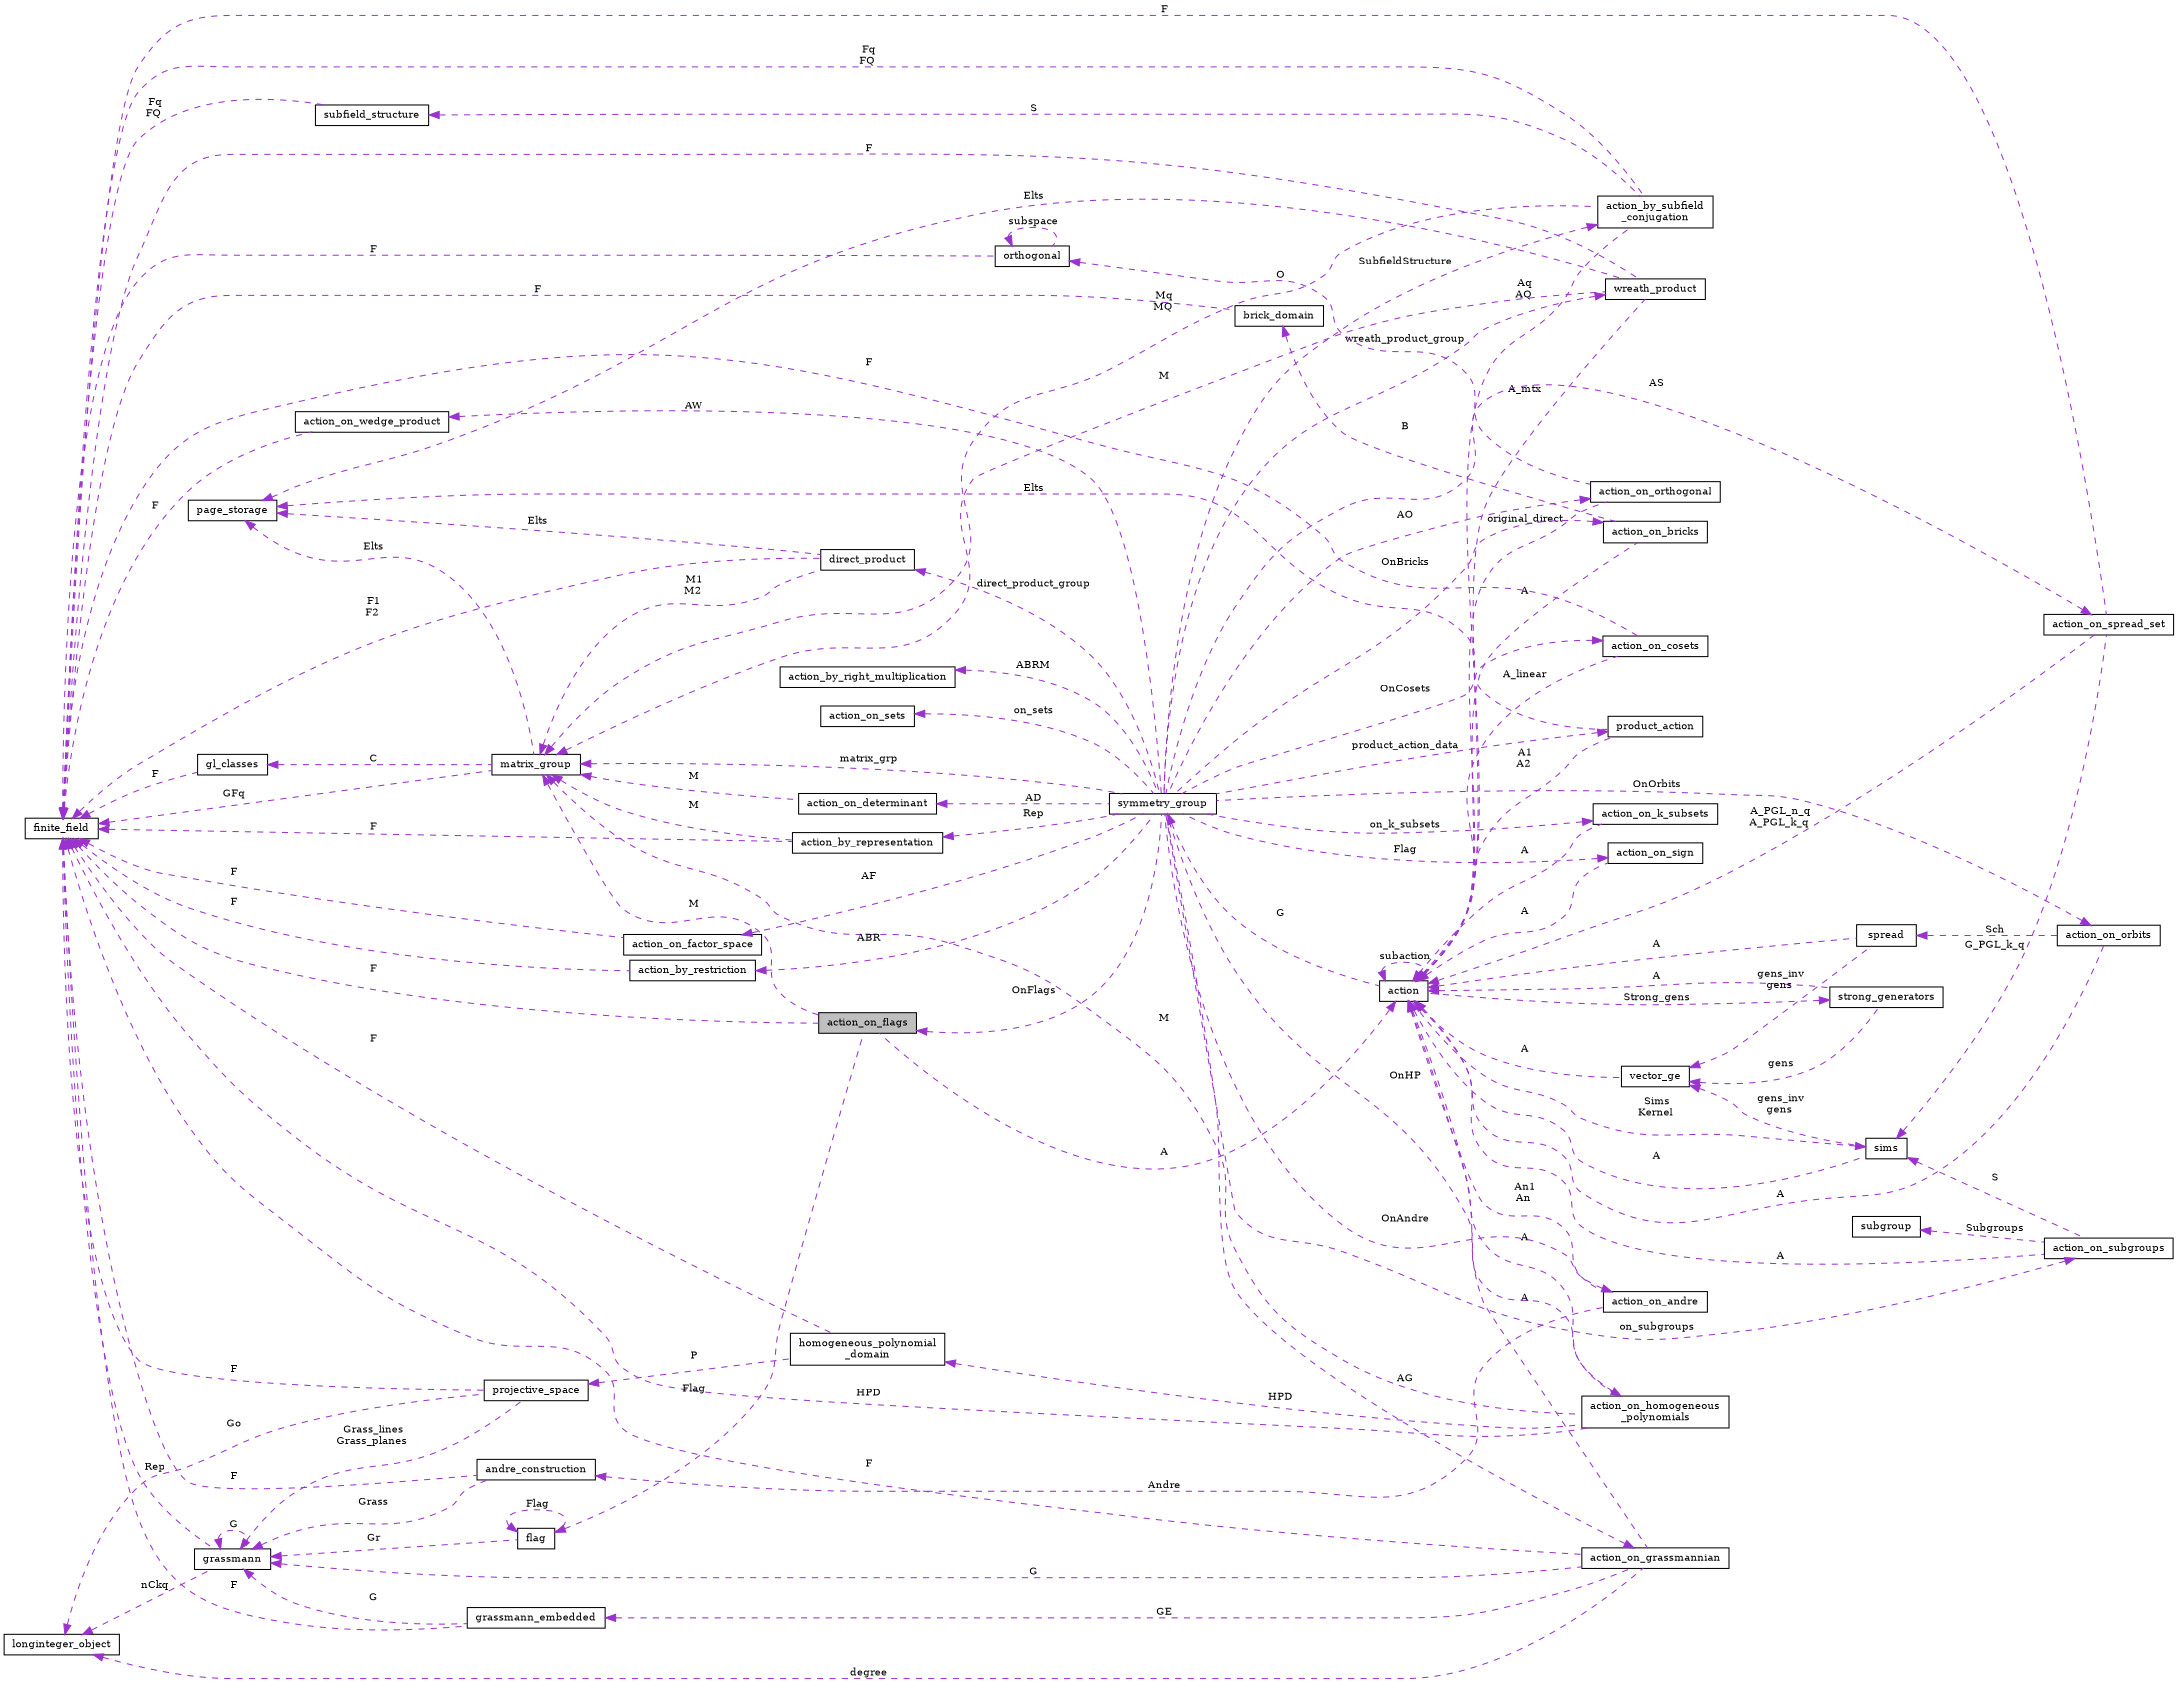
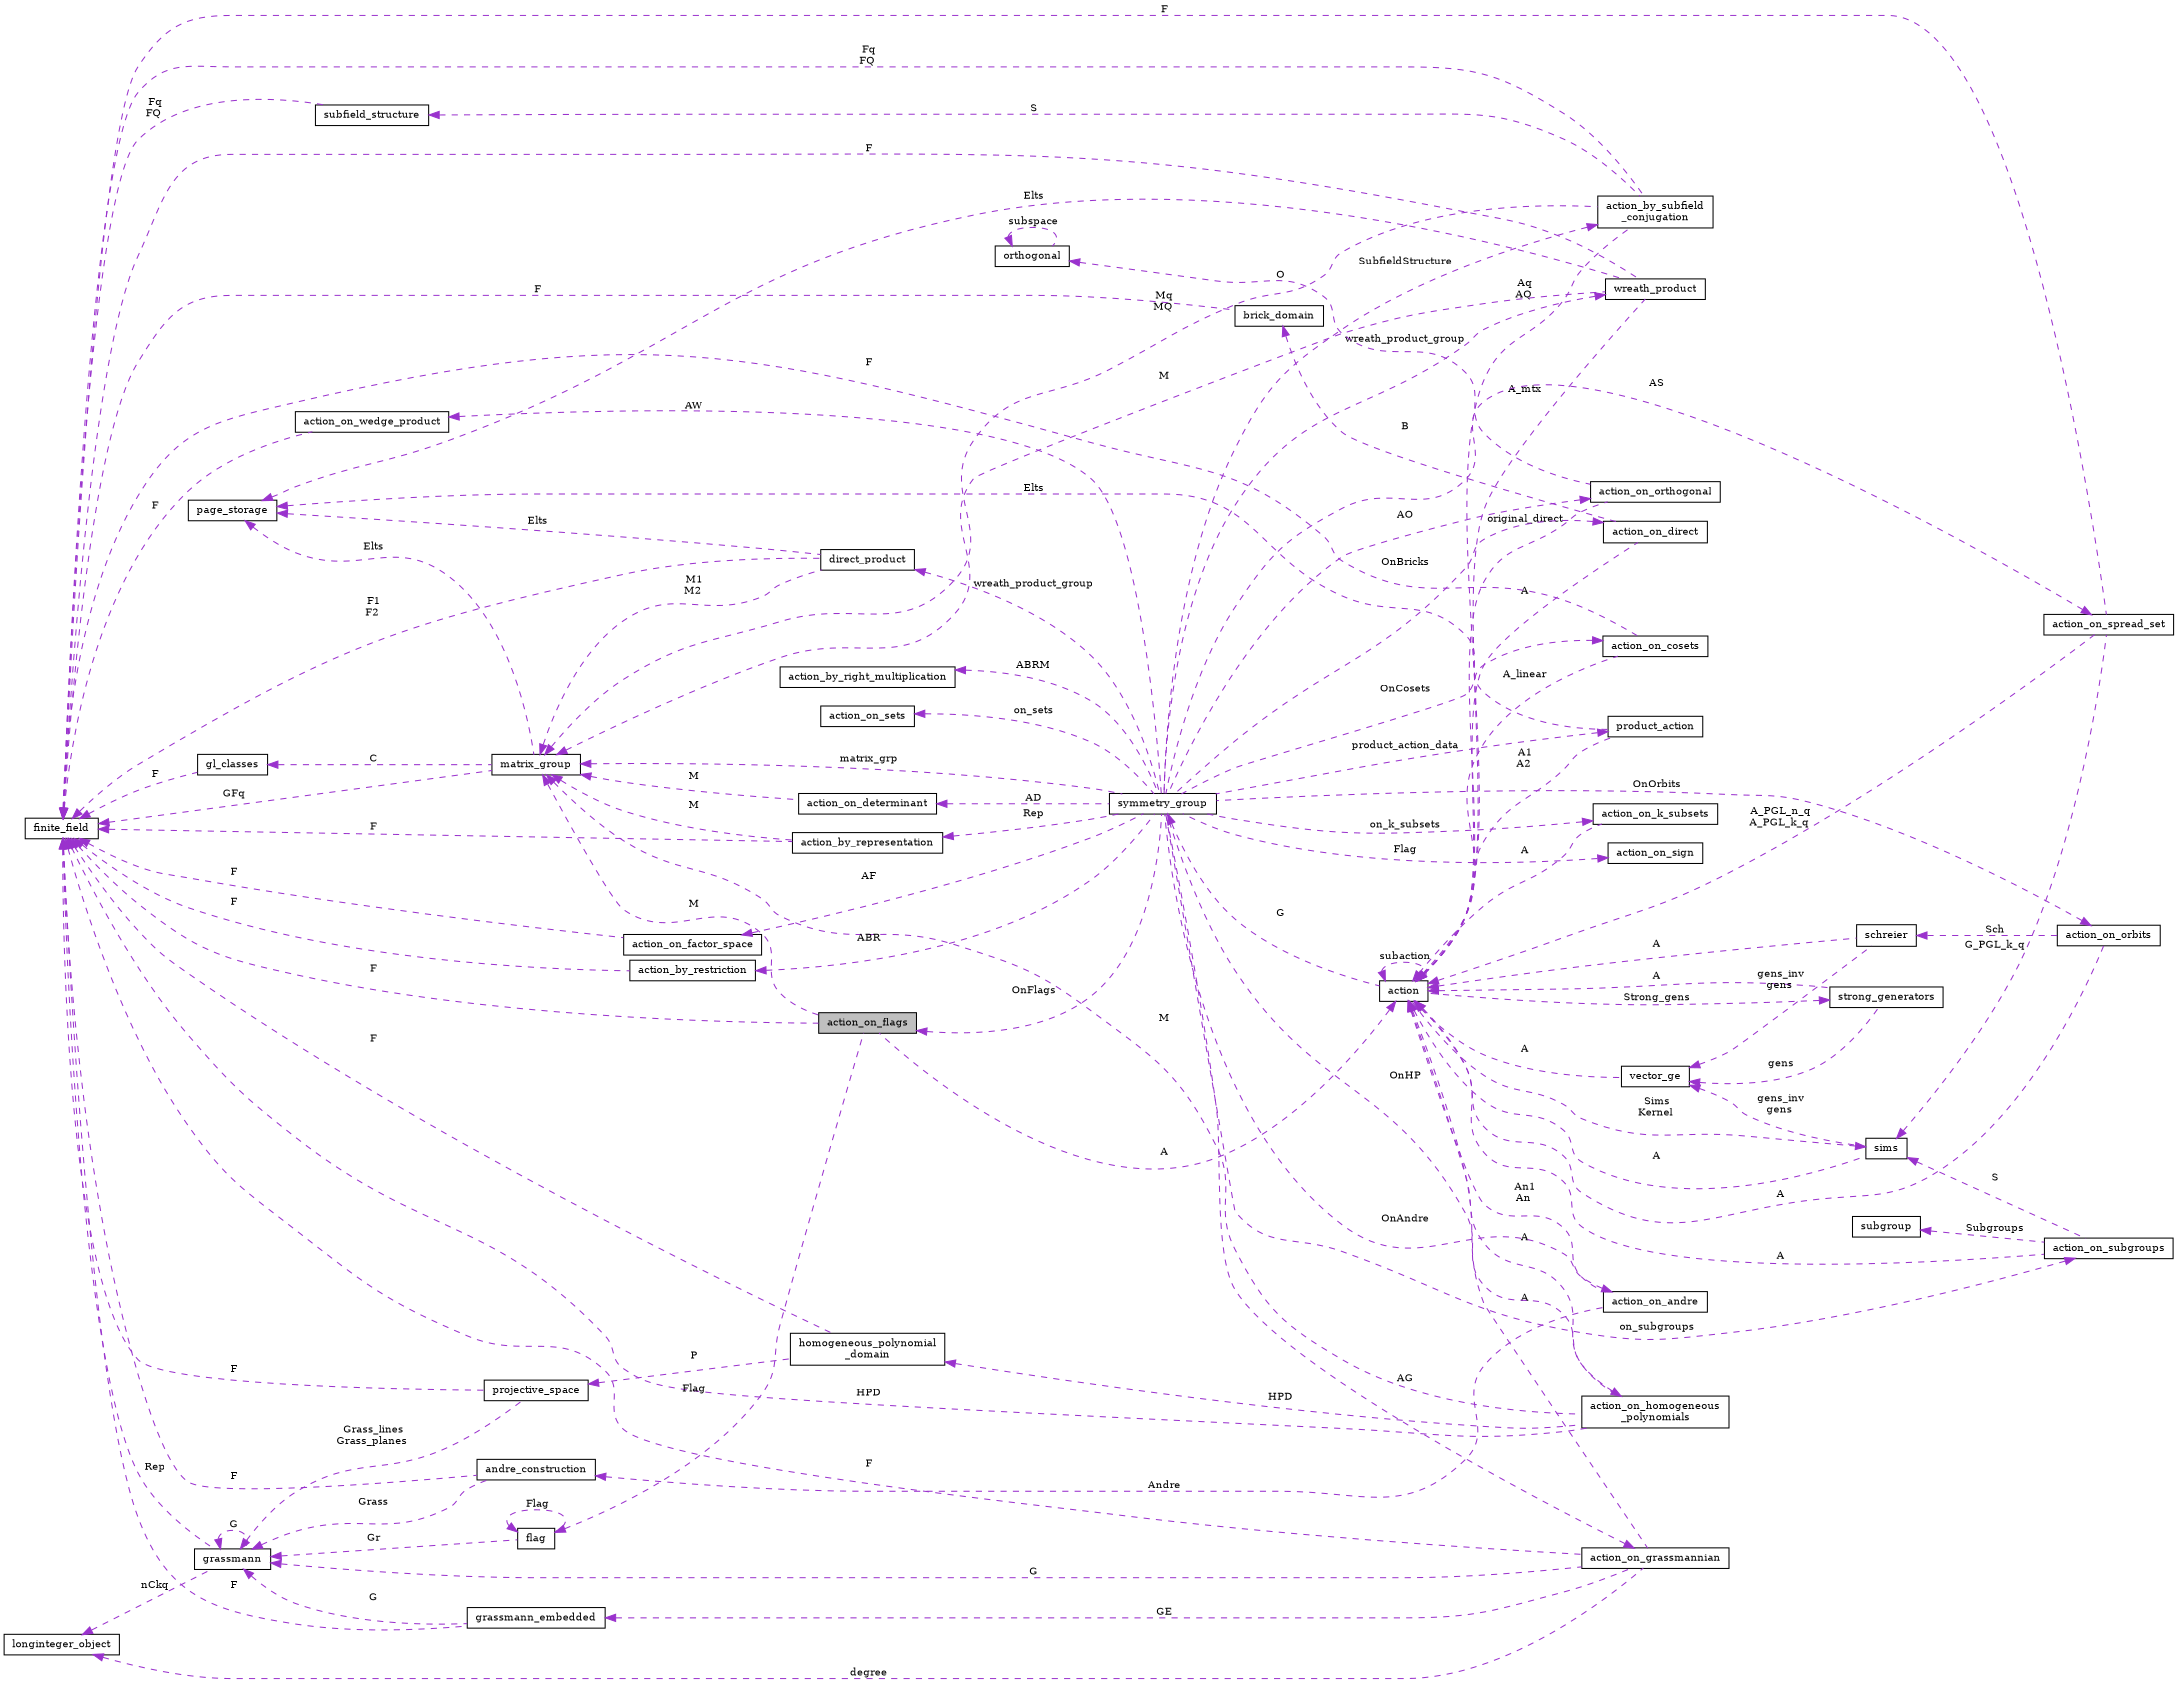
edge "orthogonal" -> "finite_field": removed, label "F"
node "action_on_bricks": label "action_on_bricks" -> "action_on_direct"
edge "symmetry_group" -> "direct_product": label " direct_product_group" -> " wreath_product_group"
edge "action_on_sign" -> "action": removed, label "A"
node "spread": label "spread" -> "schreier"
edge "projective_space" -> "longinteger_object": removed, label "Go"
